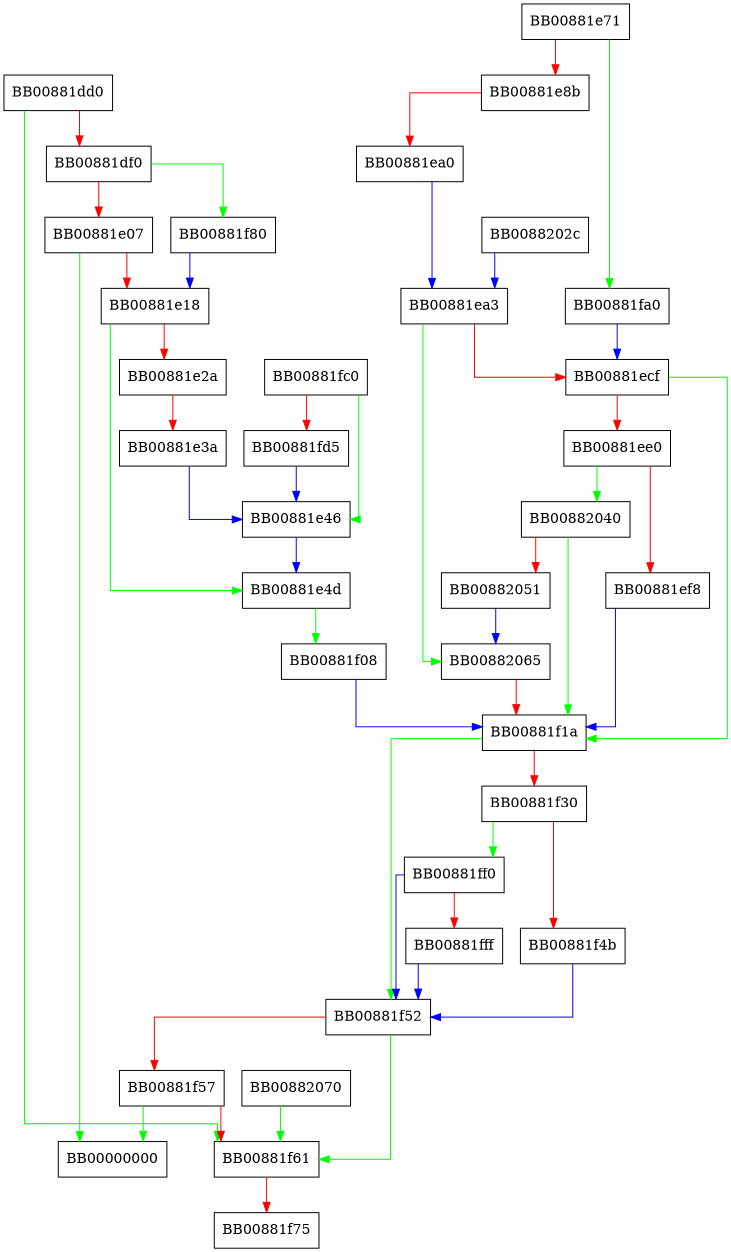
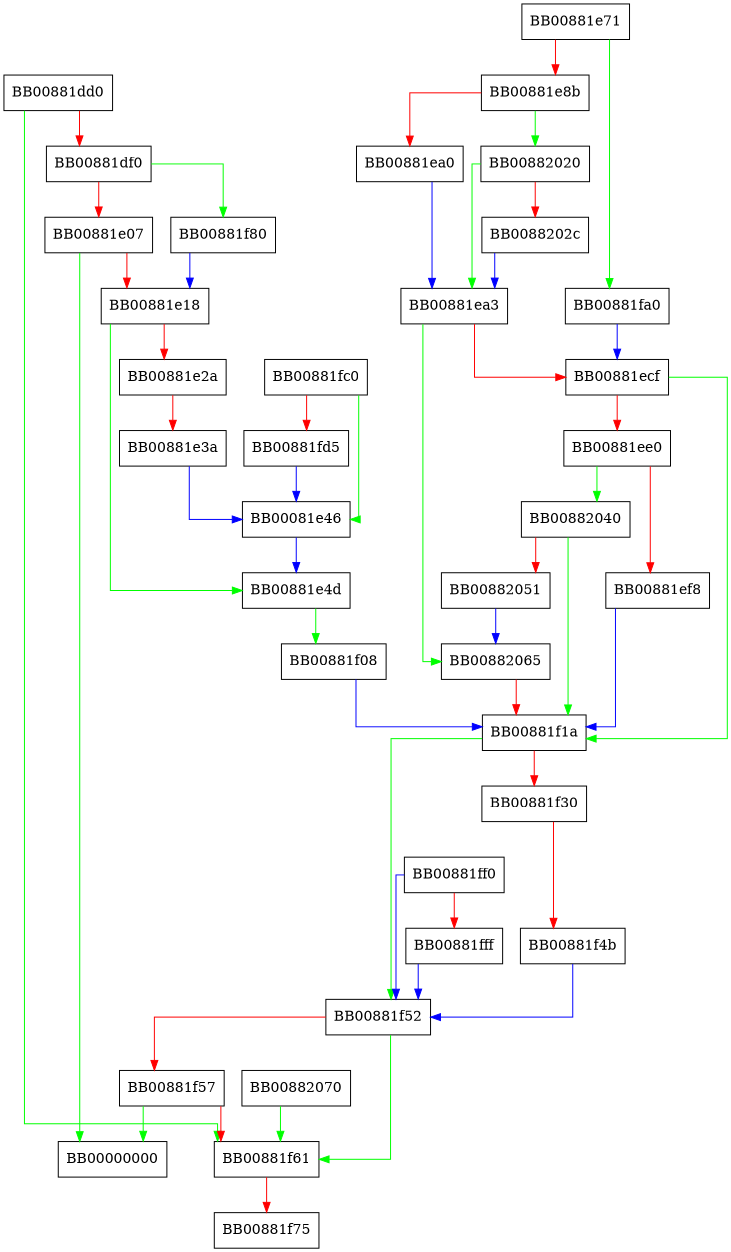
node "BB00882020": added
node "BB00881e46": label "BB00881e46" -> "BB00081e46"
edge "BB00881f30" -> "BB00881ff0": removed
